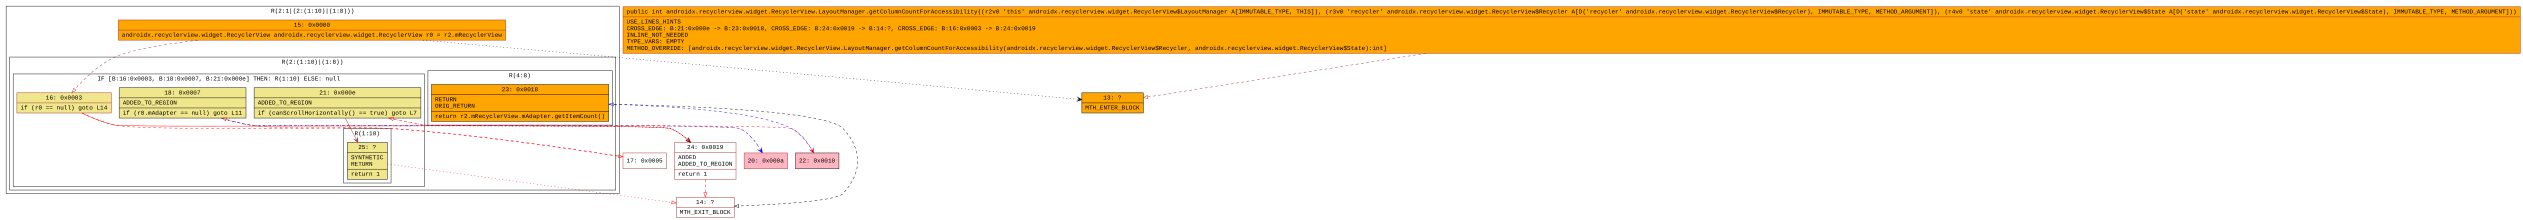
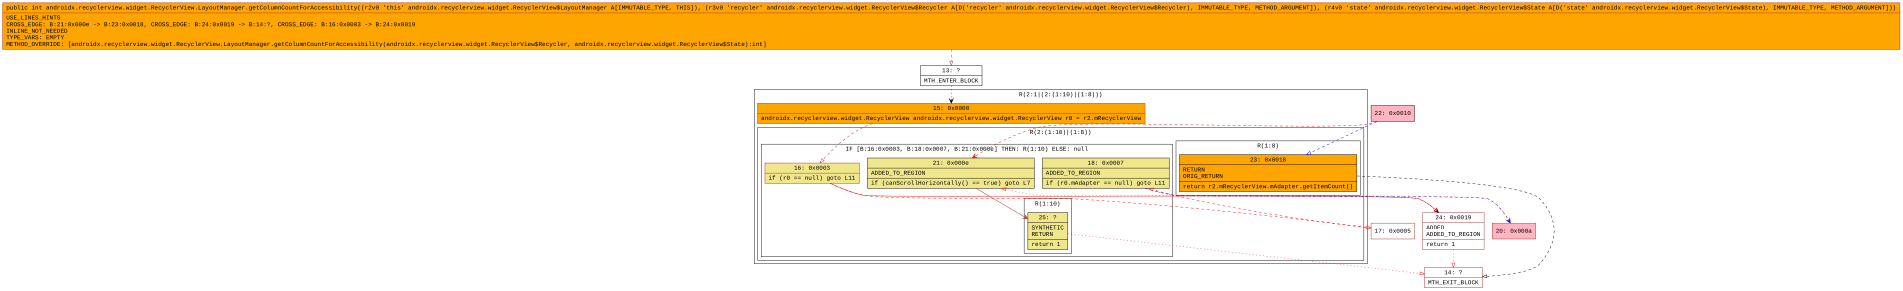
edge "15: 0x0000" -> "13: ?": reversed
cluster "R(4:8)": label "R(4:8)" -> "R(1:8)"
node "13: ?": fillcolor orange -> white
node "16: 0x0003": text "if (r0 == null) goto L14" -> "if (r0 == null) goto L11"
edge "21: 0x000e" -> "22: 0x0010": reversed
edge "24: 0x0019" -> "14: ?": style dashed -> dotted
